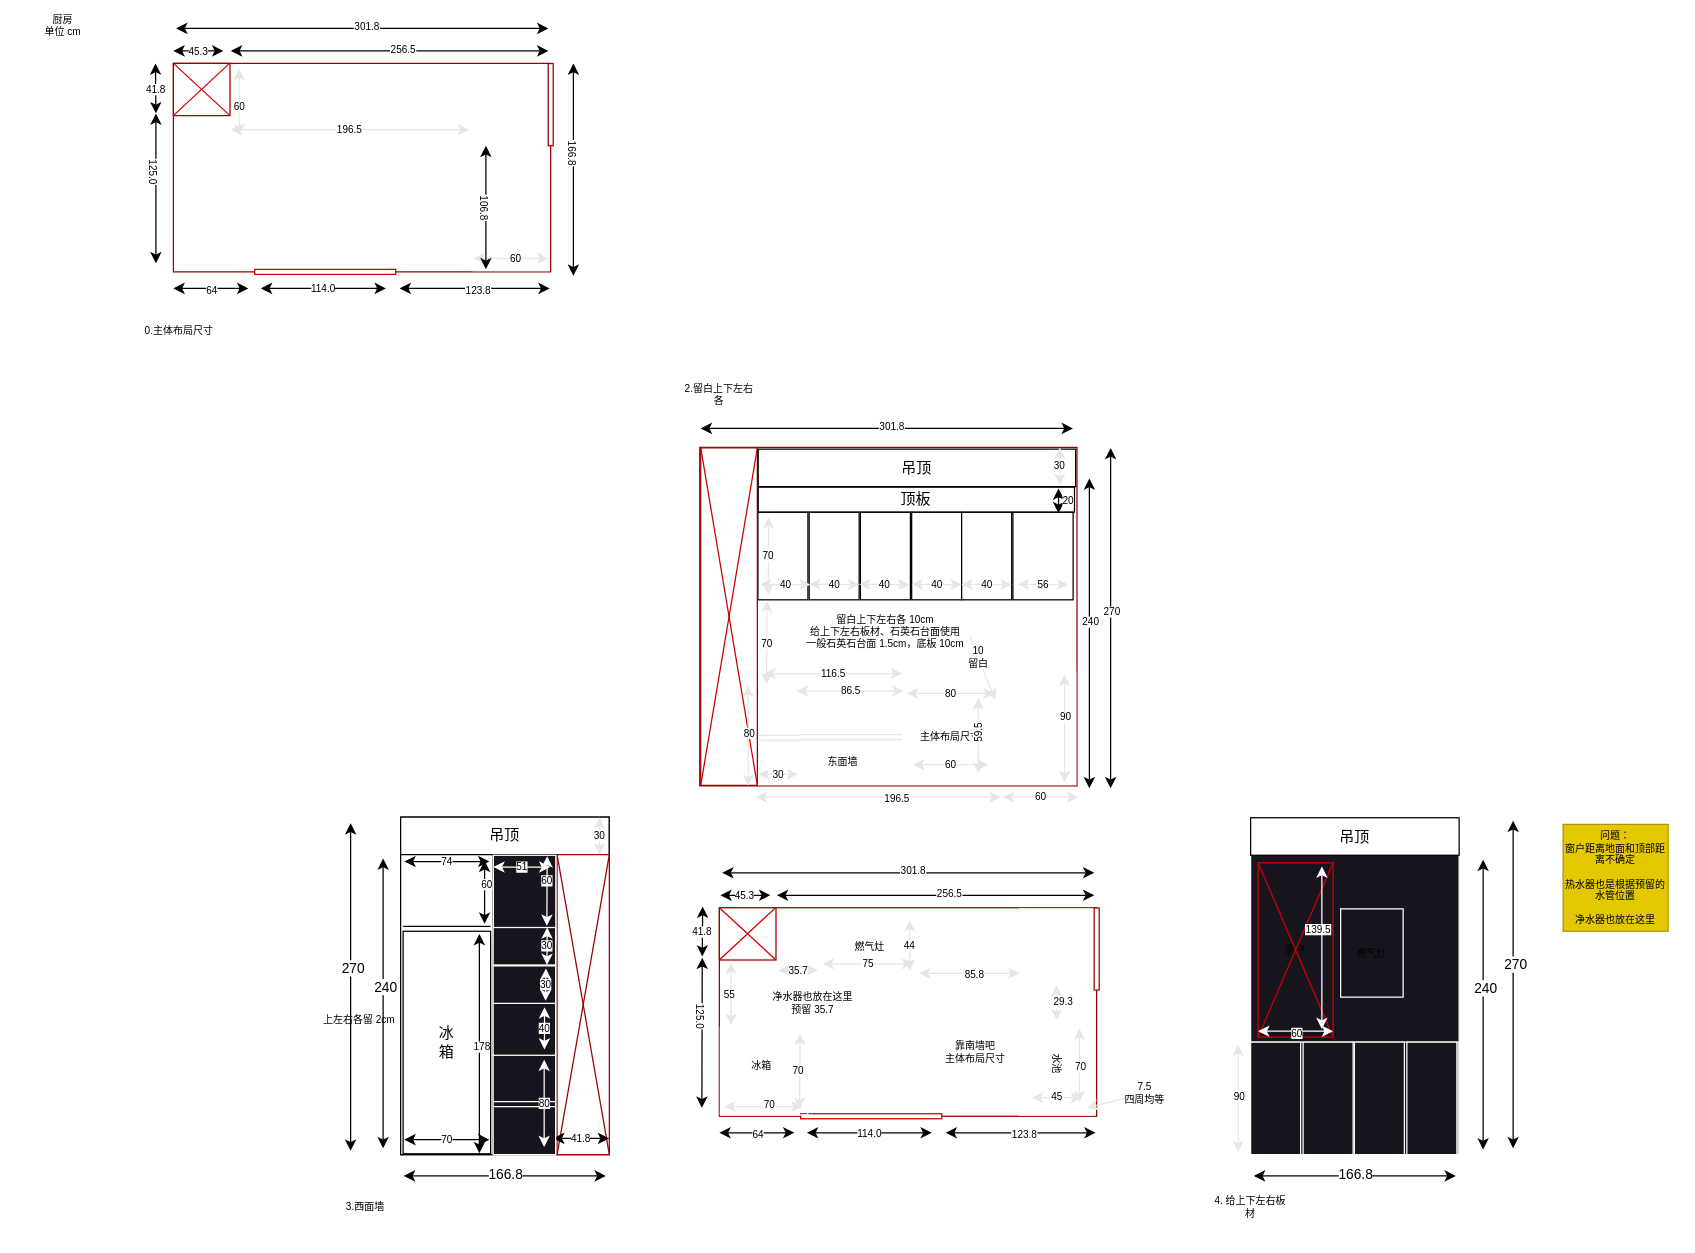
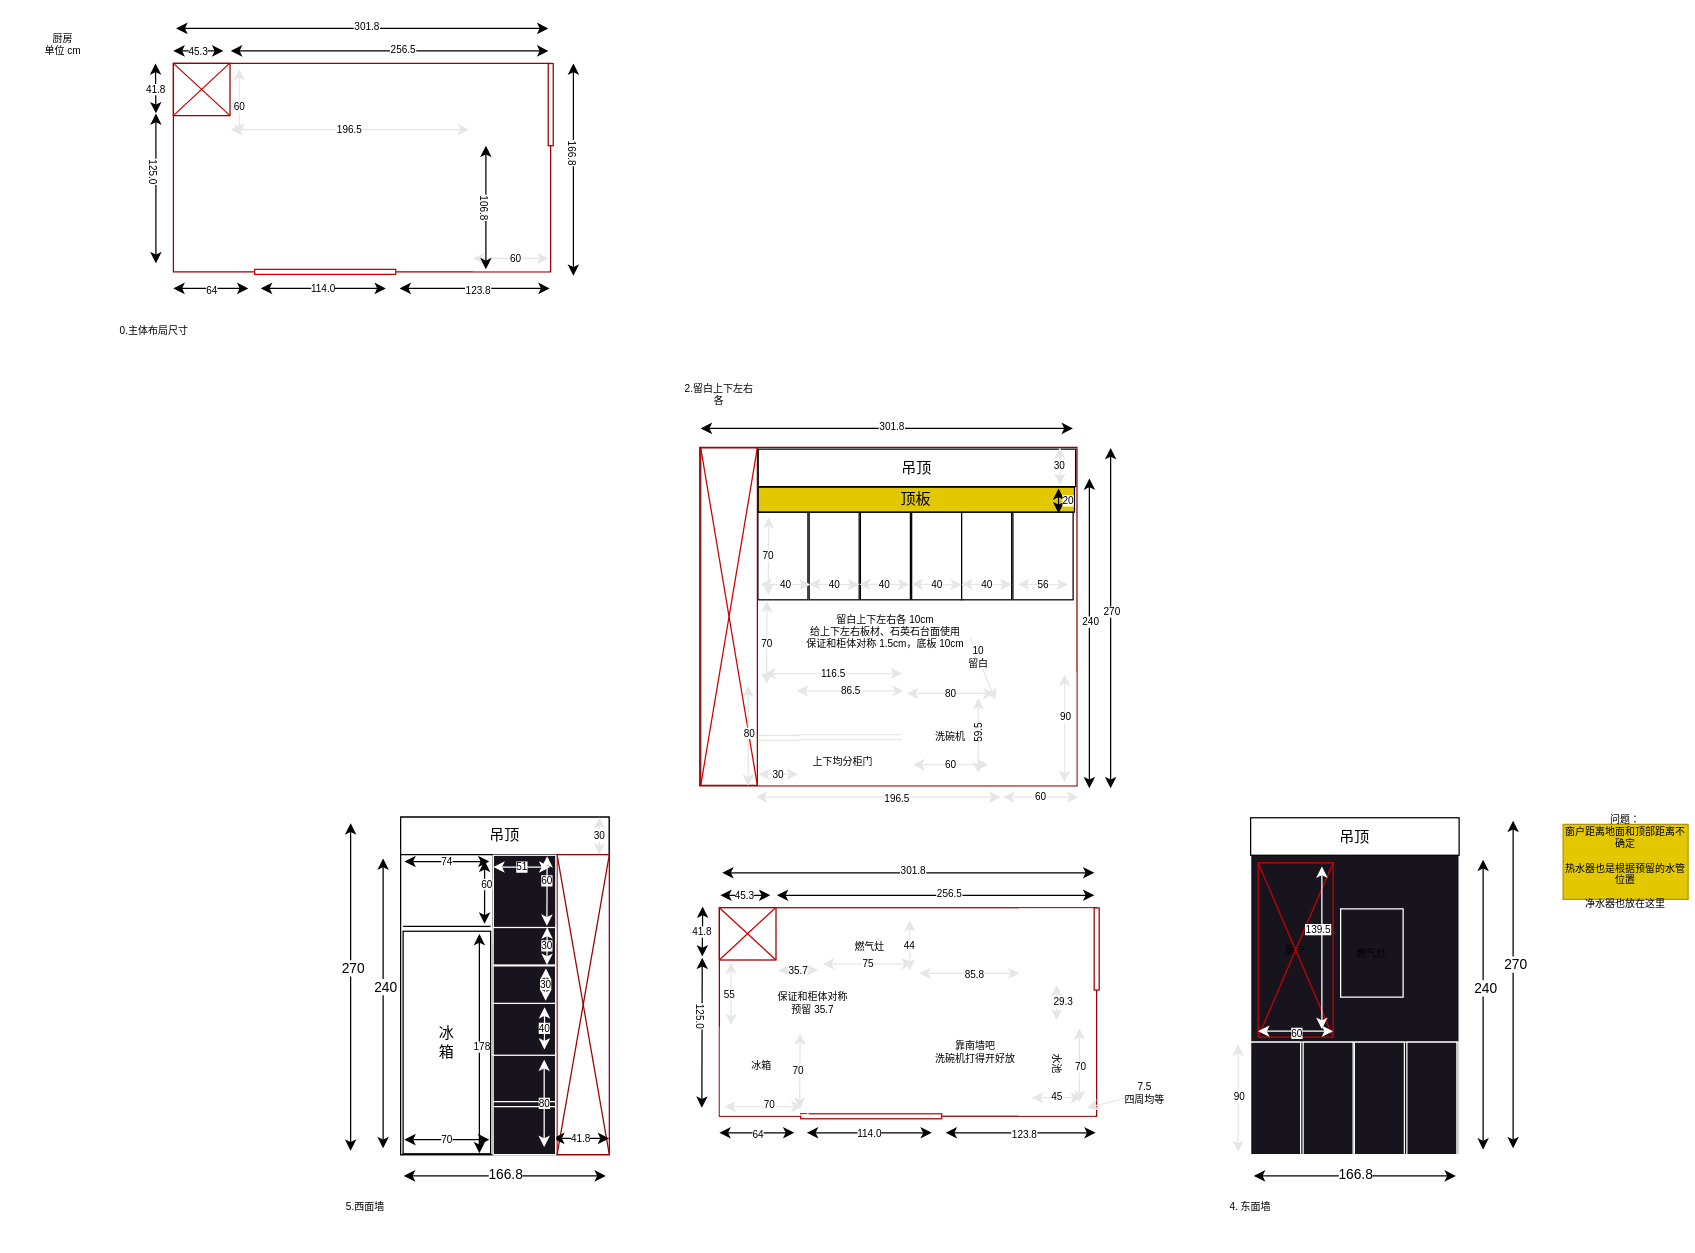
node "厨房单位 cm": moved (63, 26) -> (63, 44)
node "0.主体布局尺寸": moved (179, 330) -> (154, 330)
node "顶板": fillcolor #ffffff -> #e3c800
node "留白上下左右各 10cm 给上下左右板材、石英石台面使用 一般石英石台面 1.5cm，底板 10cm": label "留白上下左右各 10cm 给上下左右板材、石英石台面使用 一般石英石台面 1.5cm，底板 10cm" -> "留白上下左右各 10cm 给上下左右板材、石英石台面使用 保证和柜体对称 1.5cm，底板 10cm"
node "主体布局尺寸": label "主体布局尺寸" -> "洗碗机"
node "东面墙": label "东面墙" -> "上下均分柜门"
node "问题： 窗户距离地面和顶部距离不确定 热水器也是根据预留的水管位置 净水器也放在这里": size 105x107 -> 125x75
node "净水器也放在这里 预留 35.7": label "净水器也放在这里 预留 35.7" -> "保证和柜体对称 预留 35.7"
node "上左右各留 2cm": removed
node "靠南墙吧主体布局尺寸": label "靠南墙吧主体布局尺寸" -> "靠南墙吧洗碗机打得开好放"
node "3.西面墙": label "3.西面墙" -> "5.西面墙"
node "4. 给上下左右板材": label "4. 给上下左右板材" -> "4. 东面墙"
